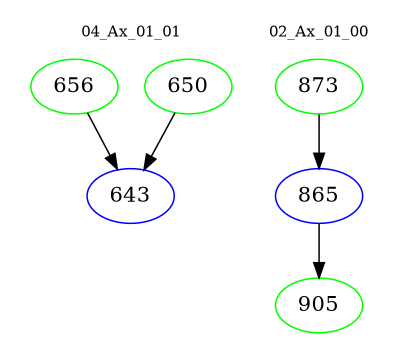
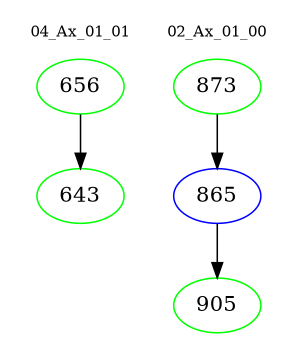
node "650": removed
node "643": color blue -> green
